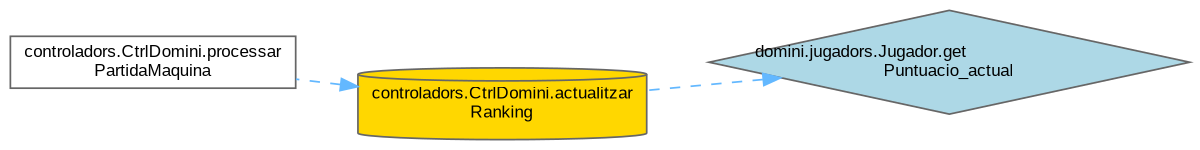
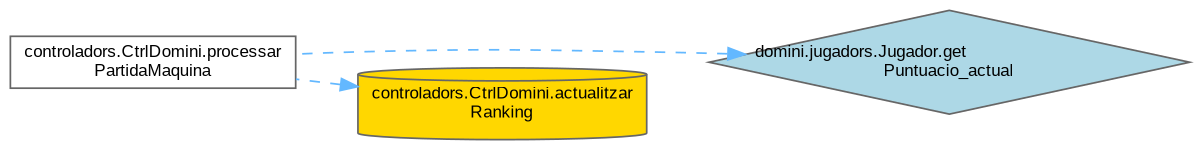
edge "controladors.CtrlDomini.actualitzar Ranking" -> "domini.jugadors.Jugador.get Puntuacio_actual": now "controladors.CtrlDomini.processar PartidaMaquina" -> "domini.jugadors.Jugador.get Puntuacio_actual"
